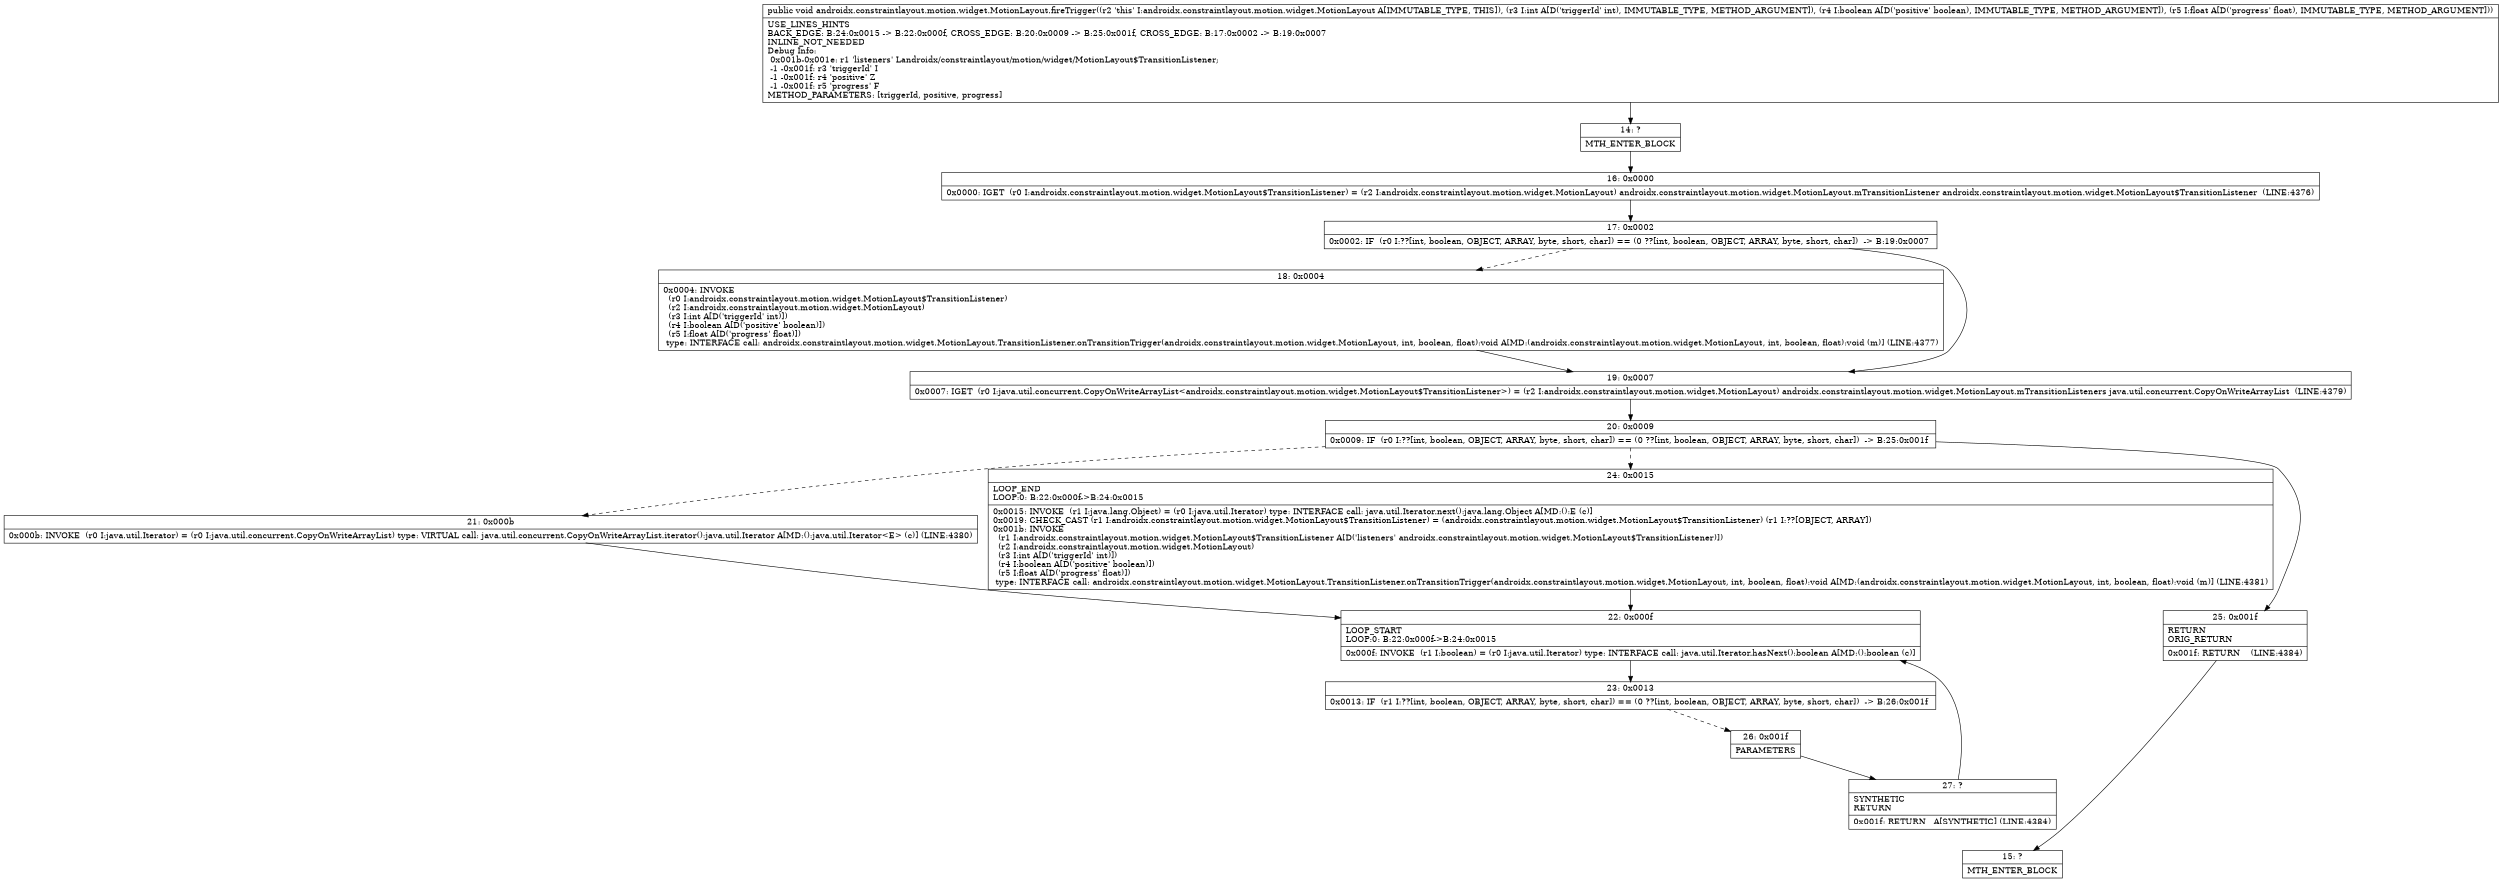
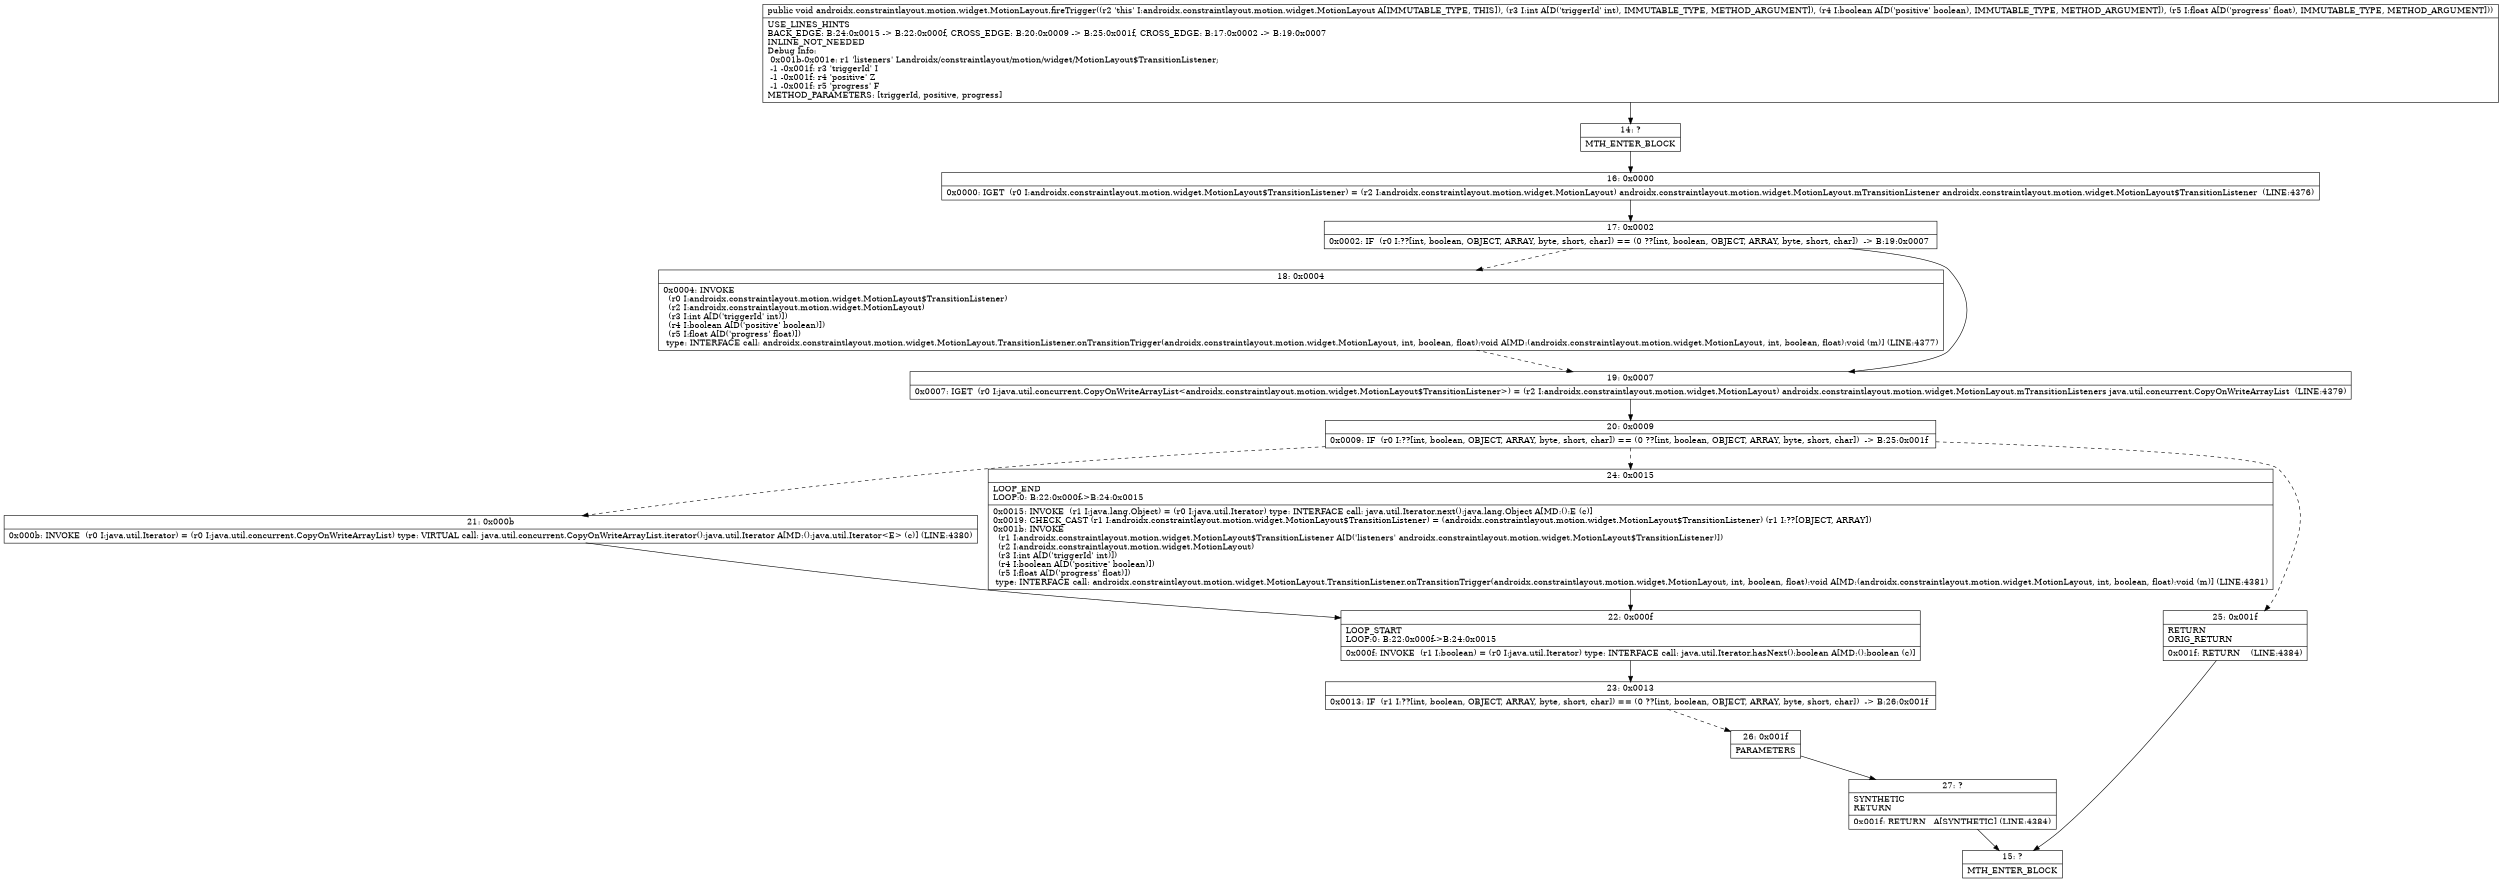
edge "18: 0x0004" -> "19: 0x0007": style solid -> dashed
edge "20: 0x0009" -> "25: 0x001f": style solid -> dashed
edge "27: ?" -> "22: 0x000f": now "27: ?" -> "15: ?"
